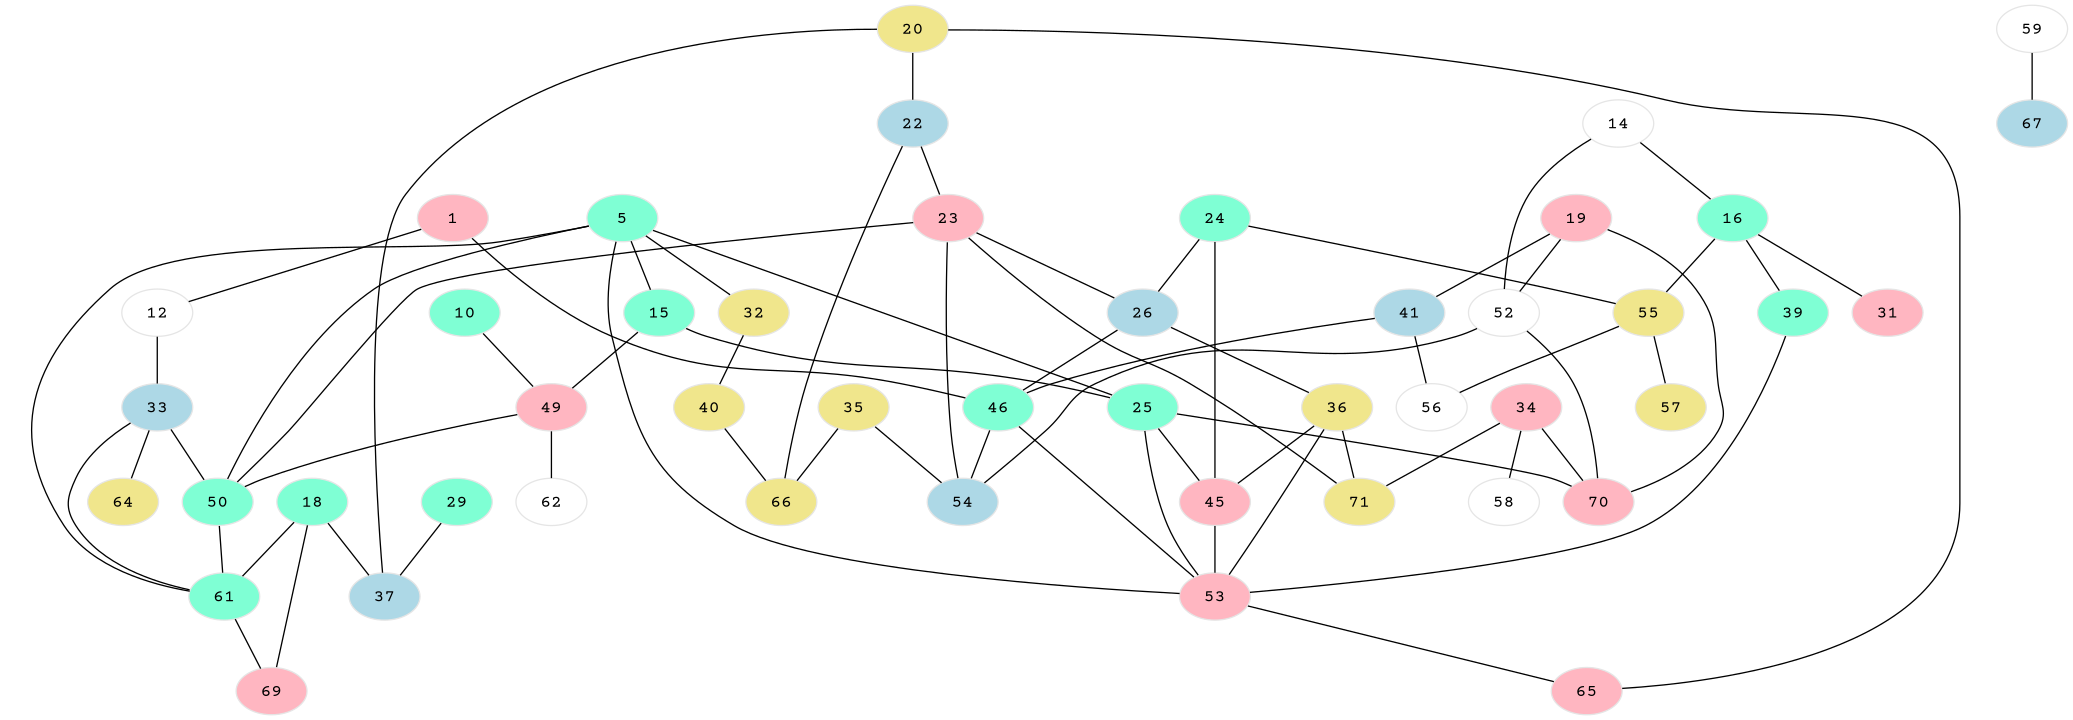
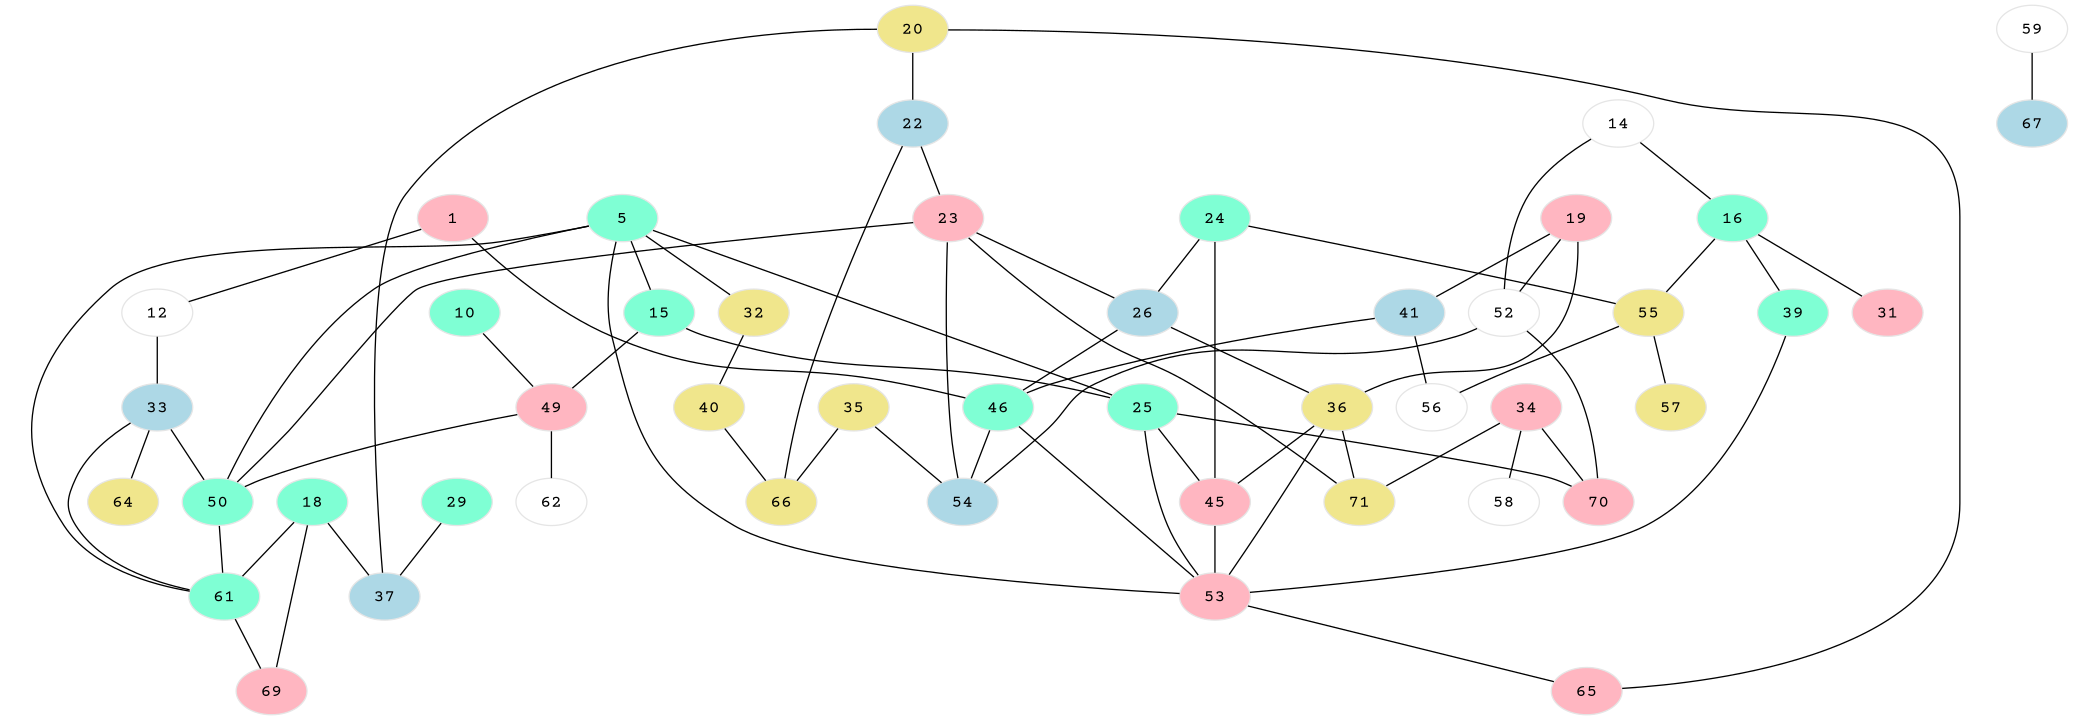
edge "19" -- "70": now "19" -- "36"
